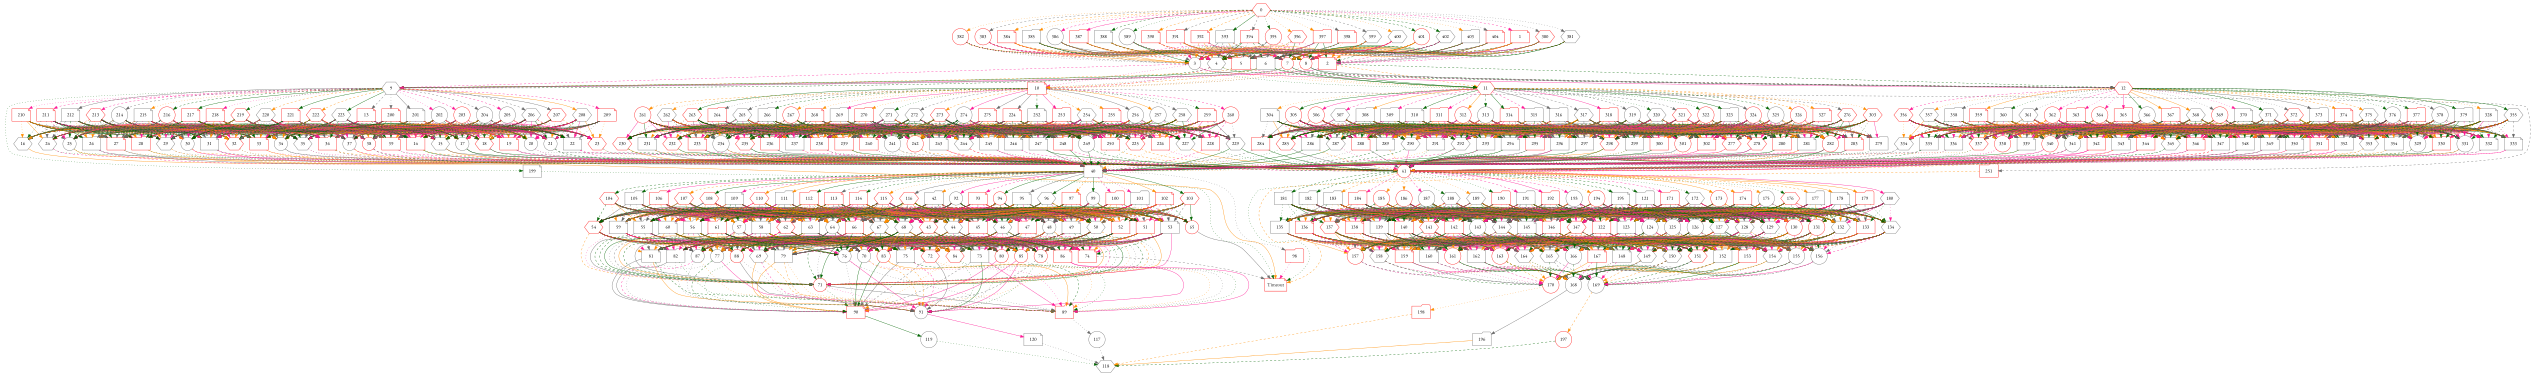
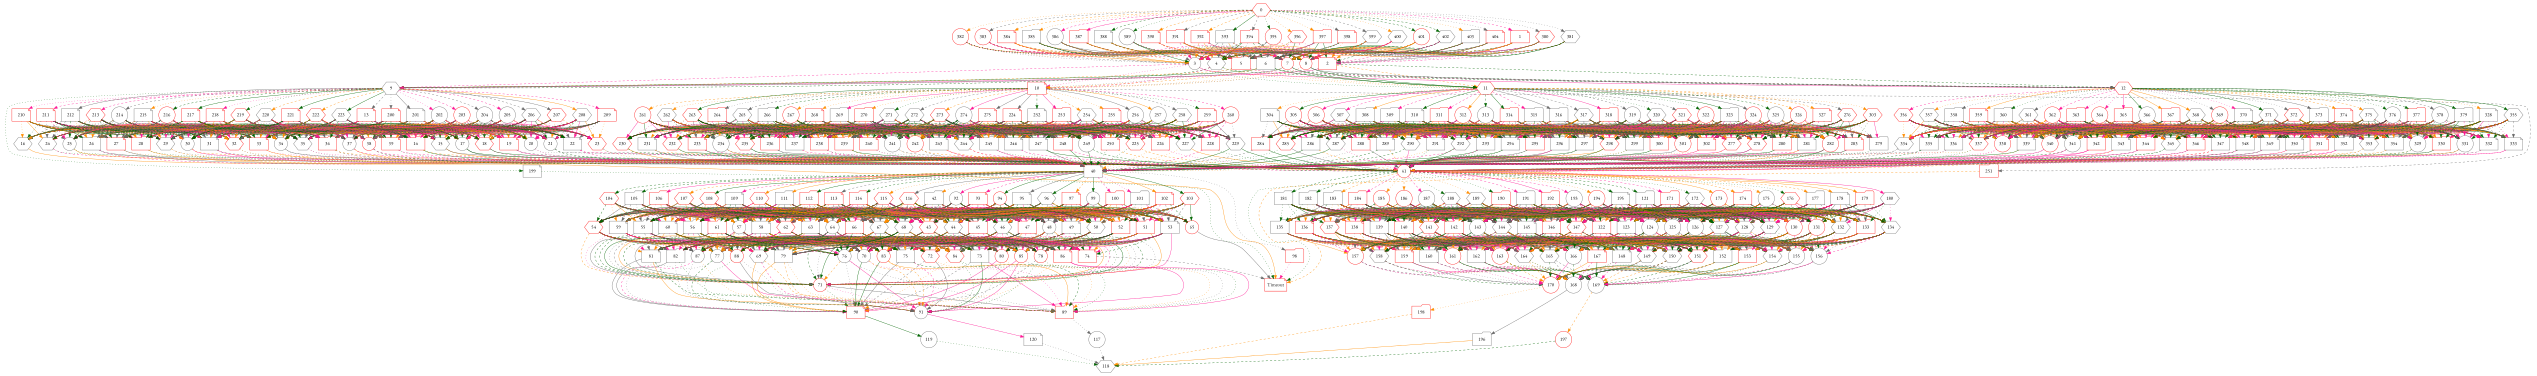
edge "206" -> "22": style dashed -> solid
edge "50" -> "71": now "76" -> "71"
